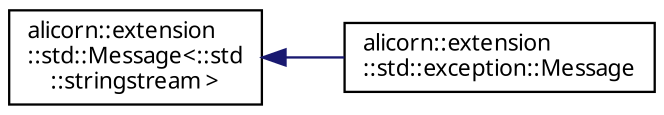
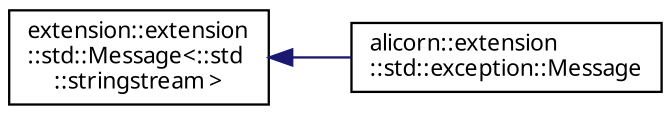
node "alicorn::extension ::std::Message<::std ::stringstream >": label "alicorn::extension ::std::Message<::std ::stringstream >" -> "extension::extension ::std::Message<::std ::stringstream >"
